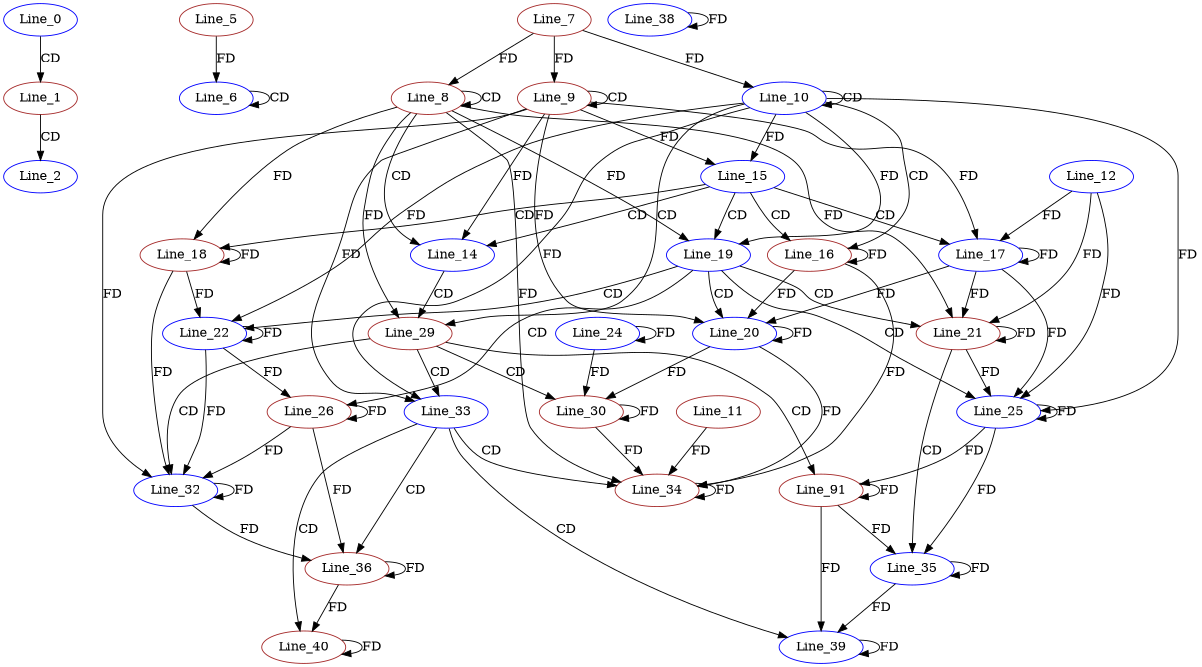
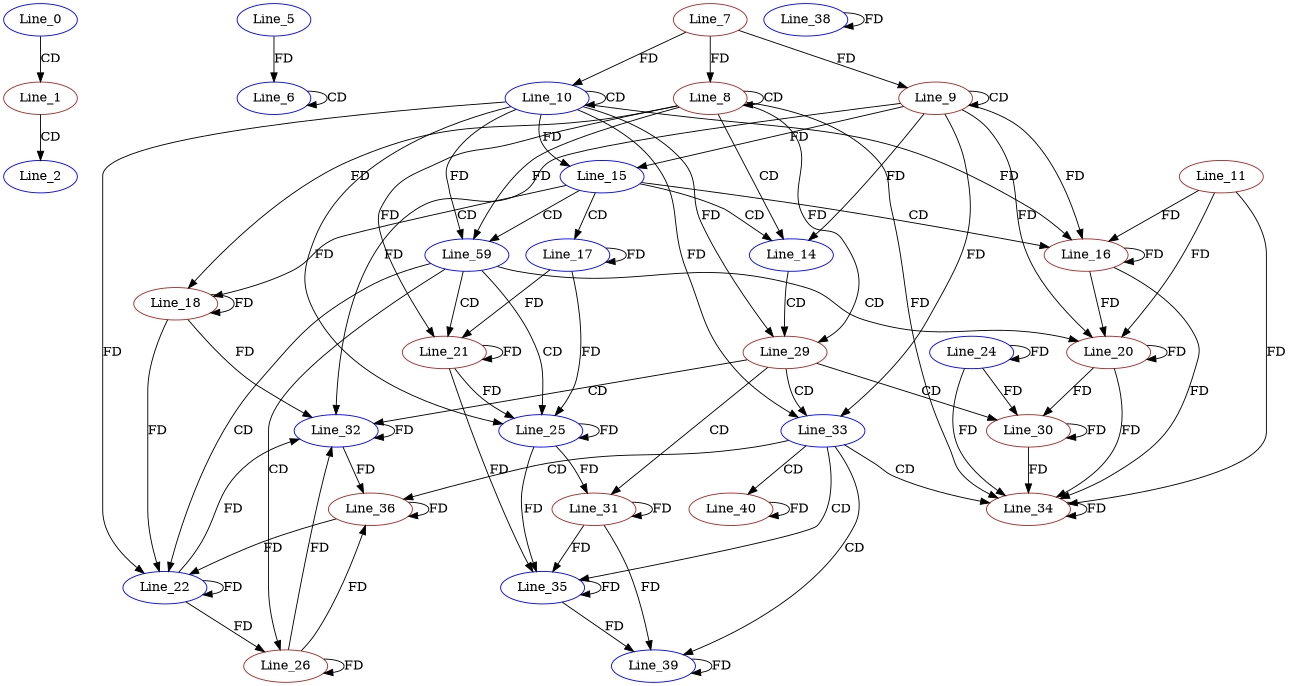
node "Line_5": color brown -> blue
edge "Line_9" -> "Line_17": now "Line_9" -> "Line_16"
edge "Line_10" -> "Line_16": label "CD" -> "FD"
node "Line_12": removed
edge "Line_11" -> "Line_16": added, label "FD"
edge "Line_10" -> "Line_29": label "CD" -> "FD"
node "Line_19": label "Line_19" -> "Line_59"
edge "Line_17" -> "Line_20": now "Line_11" -> "Line_20"
node "Line_20": color blue -> brown
edge "Line_24" -> "Line_34": added, label "FD"
edge "Line_21" -> "Line_35": label "CD" -> "FD"
node "Line_91": label "Line_91" -> "Line_31"
edge "Line_33" -> "Line_35": added, label "CD"
edge "Line_36" -> "Line_40": now "Line_36" -> "Line_22"
